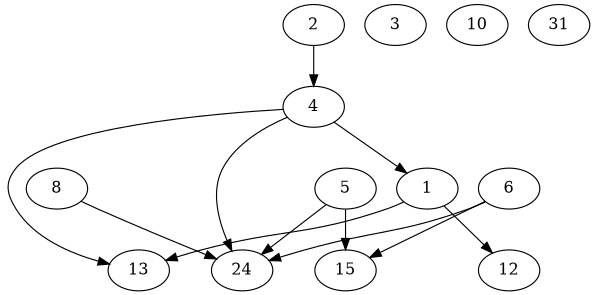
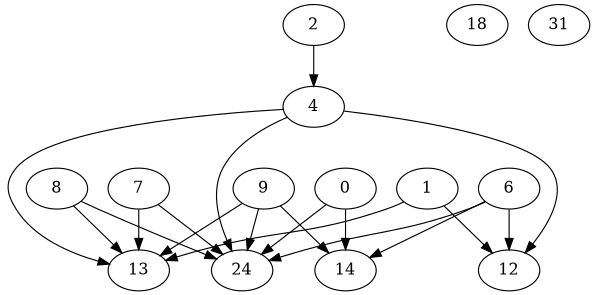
node "3": removed
node "10": label "10" -> "18"
edge "4" -> "1": now "4" -> "12"
node "7": added
node "9": added
node "5": label "5" -> "0"
edge "6" -> "12": added
edge "8" -> "13": added
node "15": label "15" -> "14"
